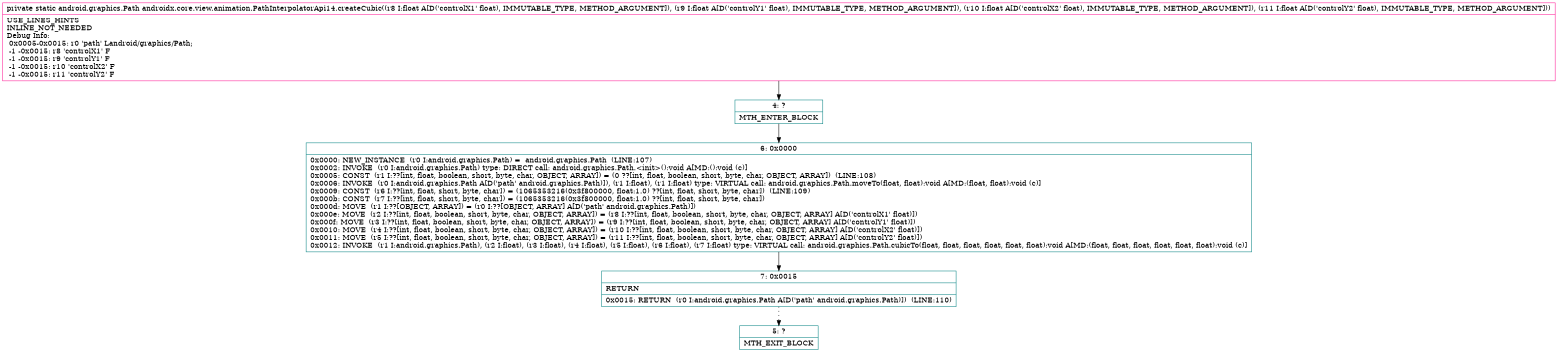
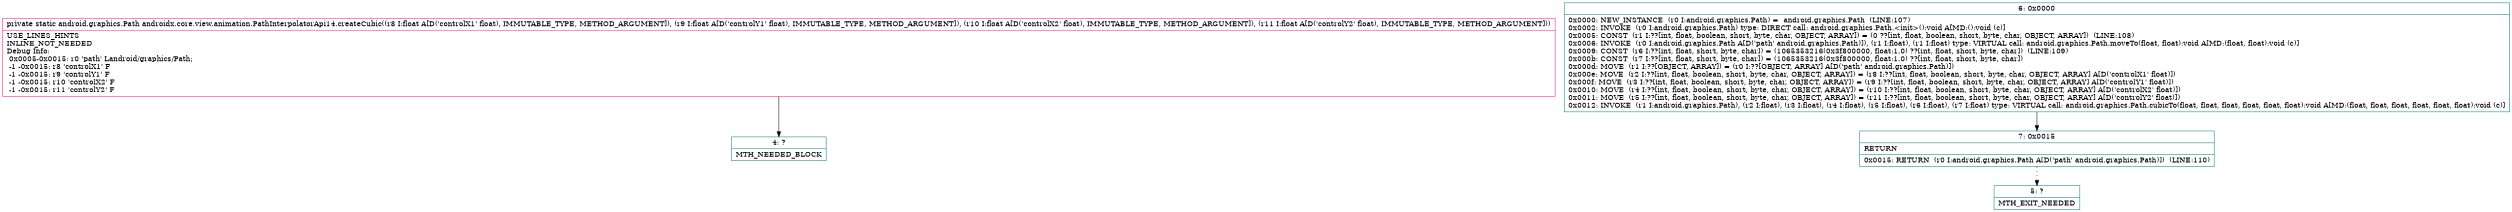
node "4: ?": text "MTH_ENTER_BLOCK" -> "MTH_NEEDED_BLOCK"
edge "4: ?" -> "6: 0x0000": removed
node "5: ?": text "MTH_EXIT_BLOCK" -> "MTH_EXIT_NEEDED"
